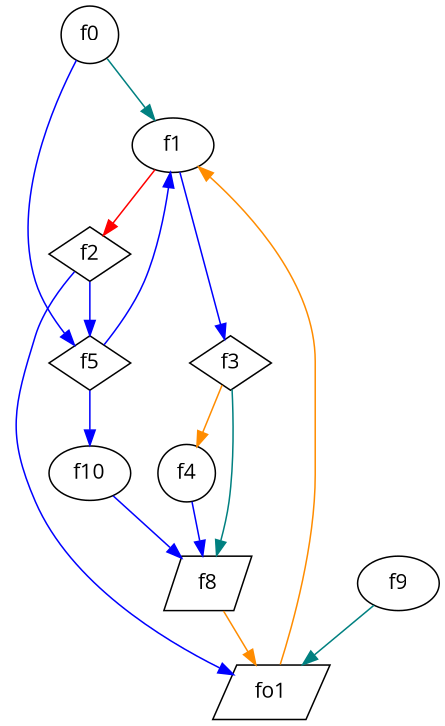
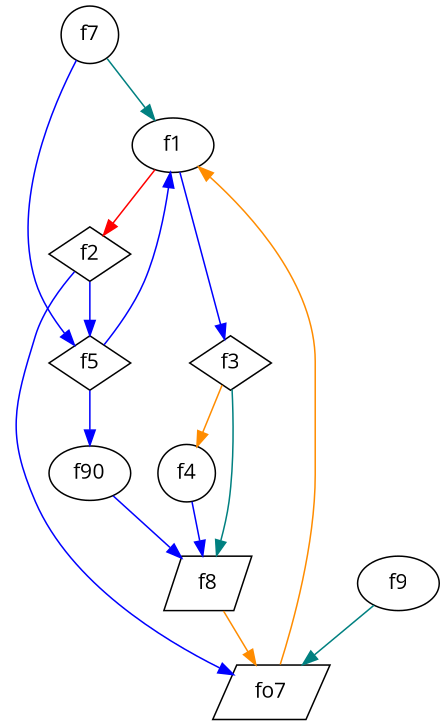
node "f0": label "f0" -> "f7"
node "f10": label "f10" -> "f90"
node "fo1": label "fo1" -> "fo7"
